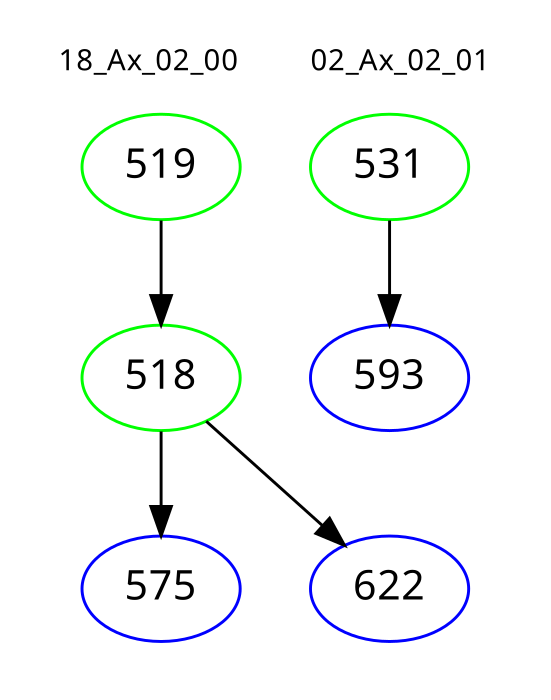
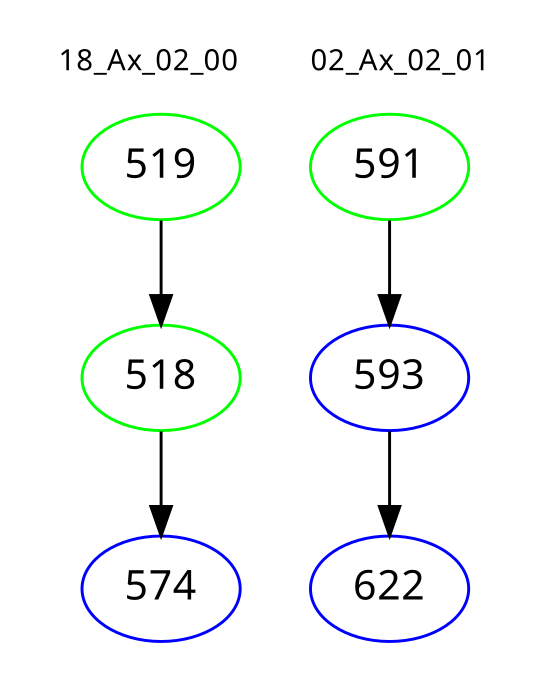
node "531": label "531" -> "591"
edge "518" -> "622": now "593" -> "622"
node "575": label "575" -> "574"
